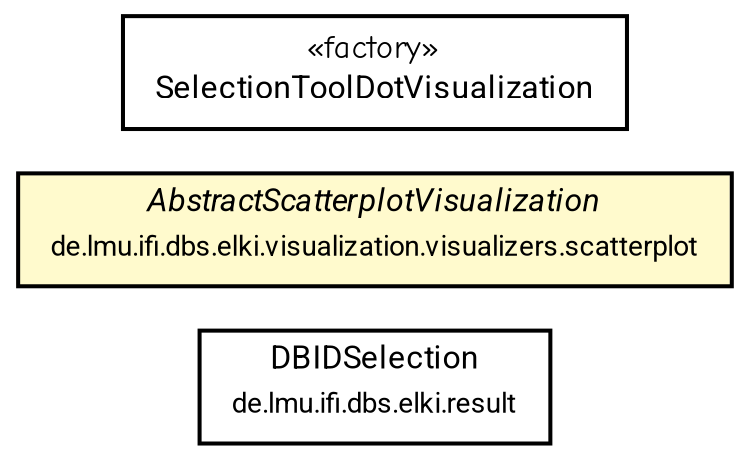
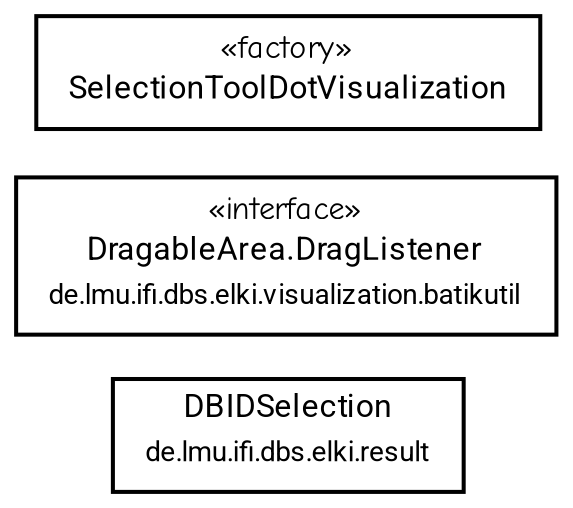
node "AbstractScatterplotVisualization": removed
node "DragableArea.DragListener": added
